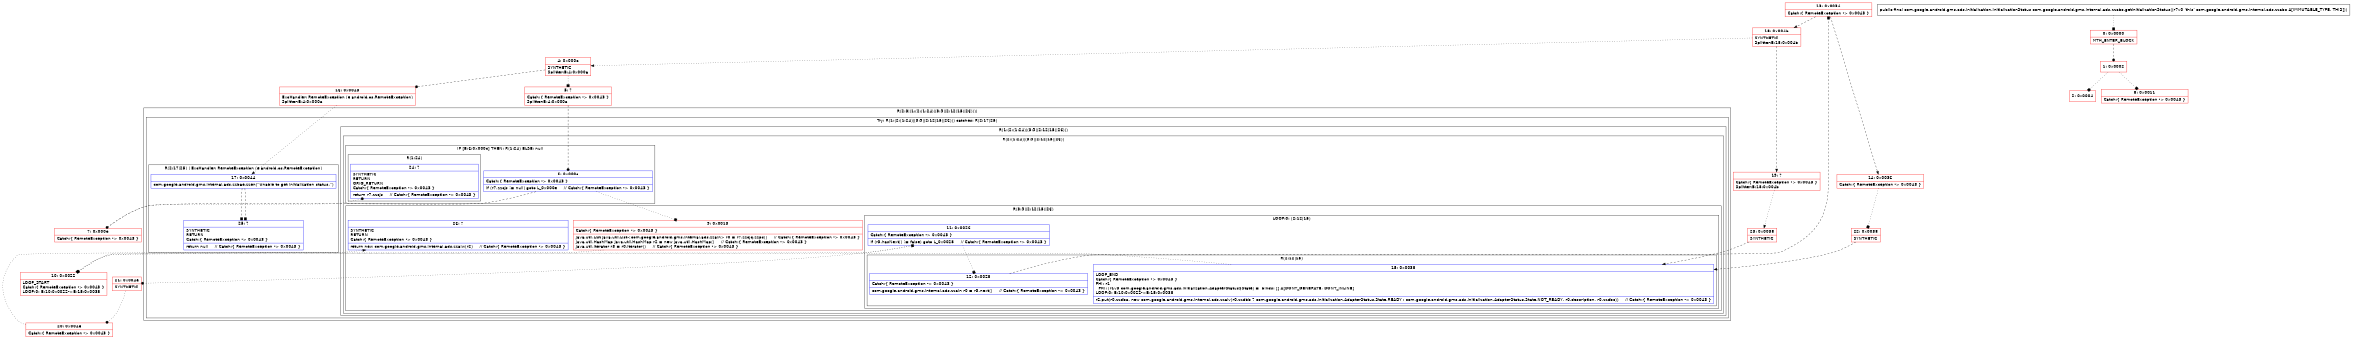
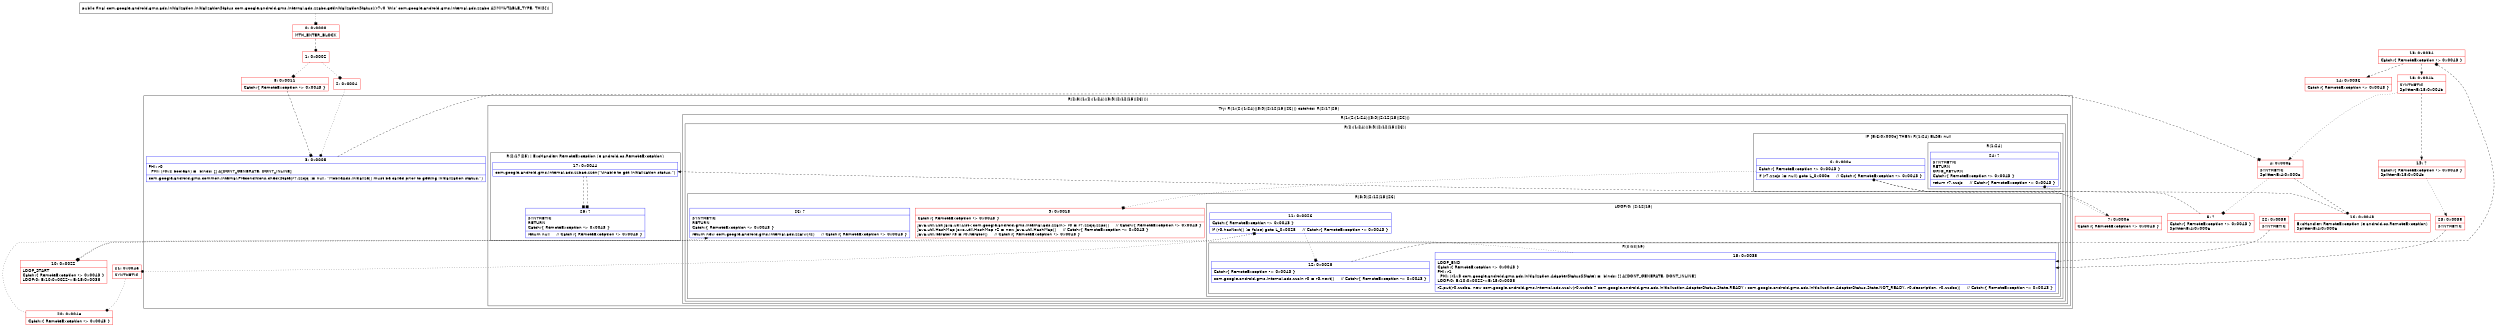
edge "16: 0x0043" -> "17: 0x0044": style dotted -> dashed
node "3: 0x0005": added
edge "6: 0x000c" -> "7: 0x000e": arrowhead dot -> normal
edge "14: 0x0036" -> "22: 0x0038": removed
